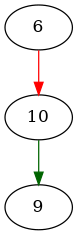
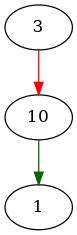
node "6": label "6" -> "3"
node "9": label "9" -> "1"
